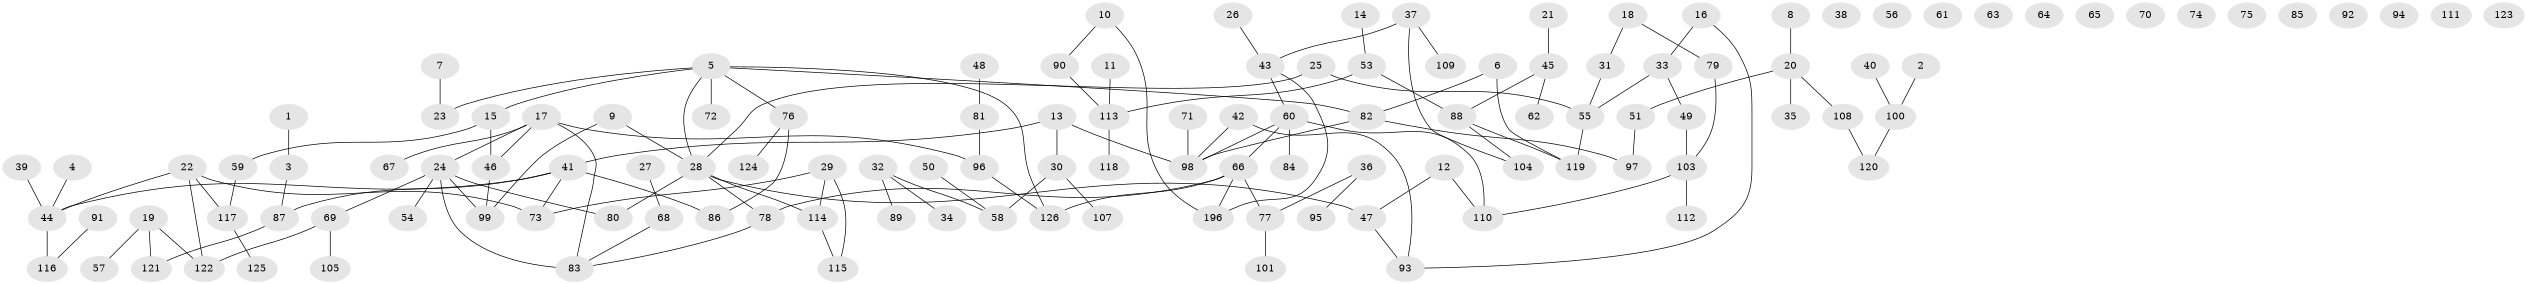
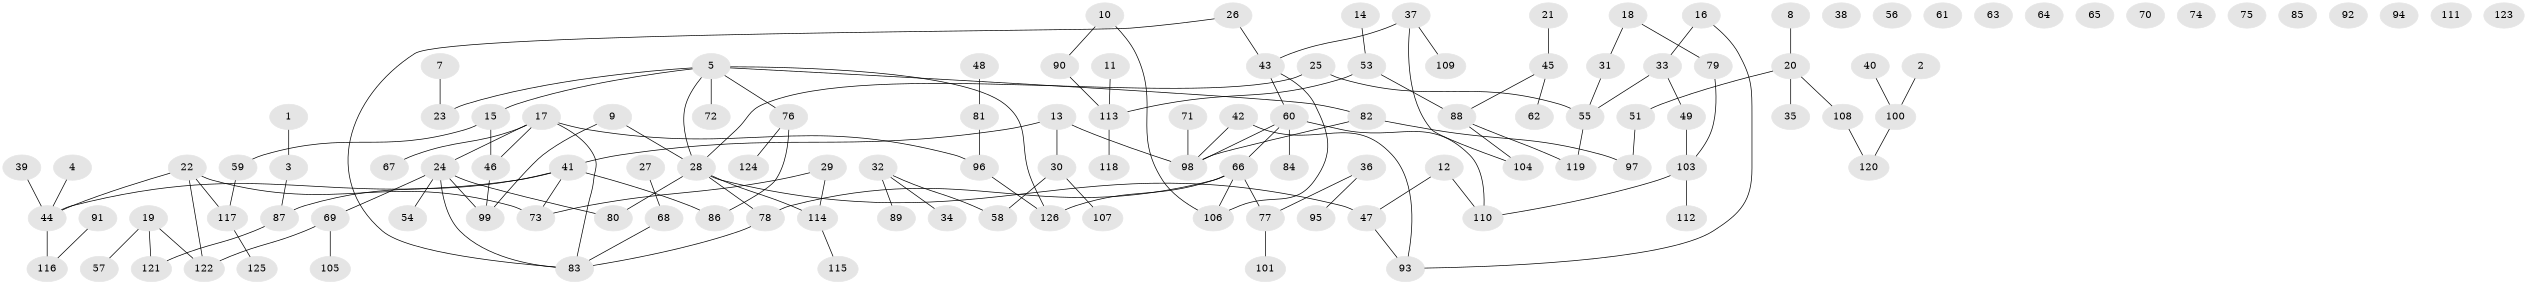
edge "26" -- "83": added
node "6": removed
node "50": removed
edge "29" -- "115": removed
node "196": label "196" -> "106"
